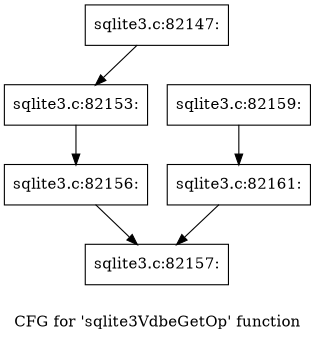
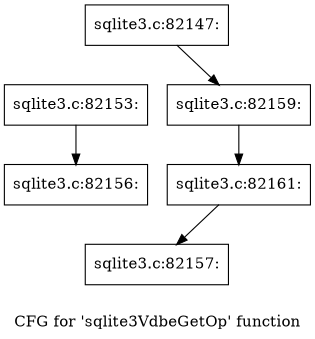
edge "sqlite3.c:82147:" -> "sqlite3.c:82153:": now "sqlite3.c:82147:" -> "sqlite3.c:82159:"
edge "sqlite3.c:82156:" -> "sqlite3.c:82157:": removed
